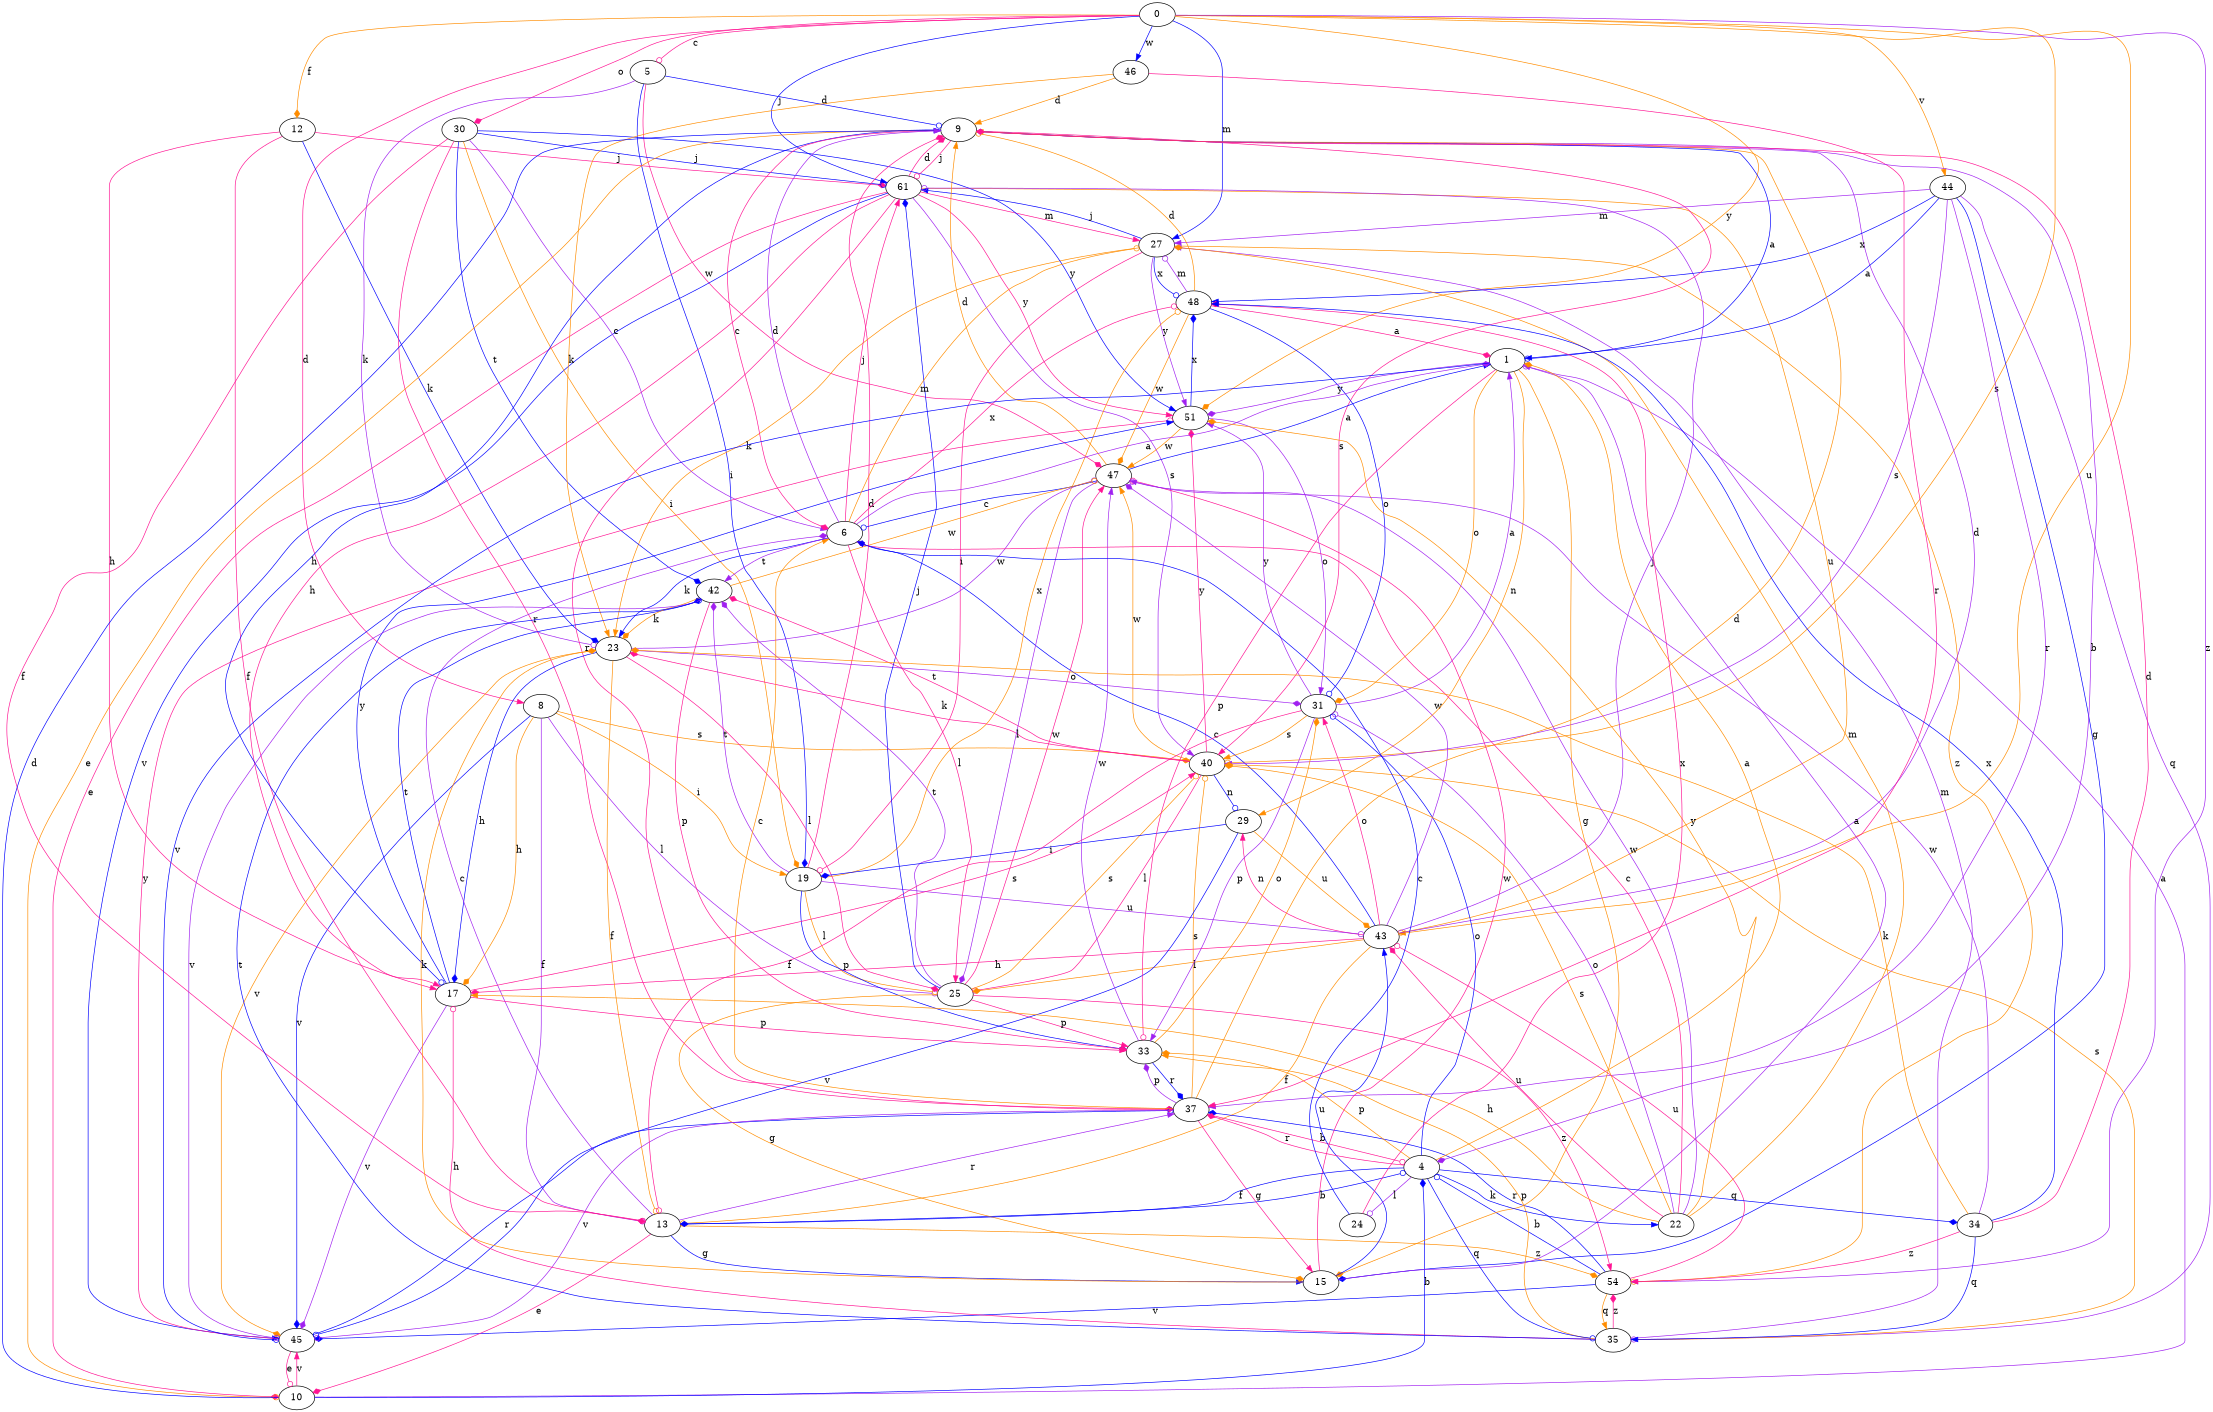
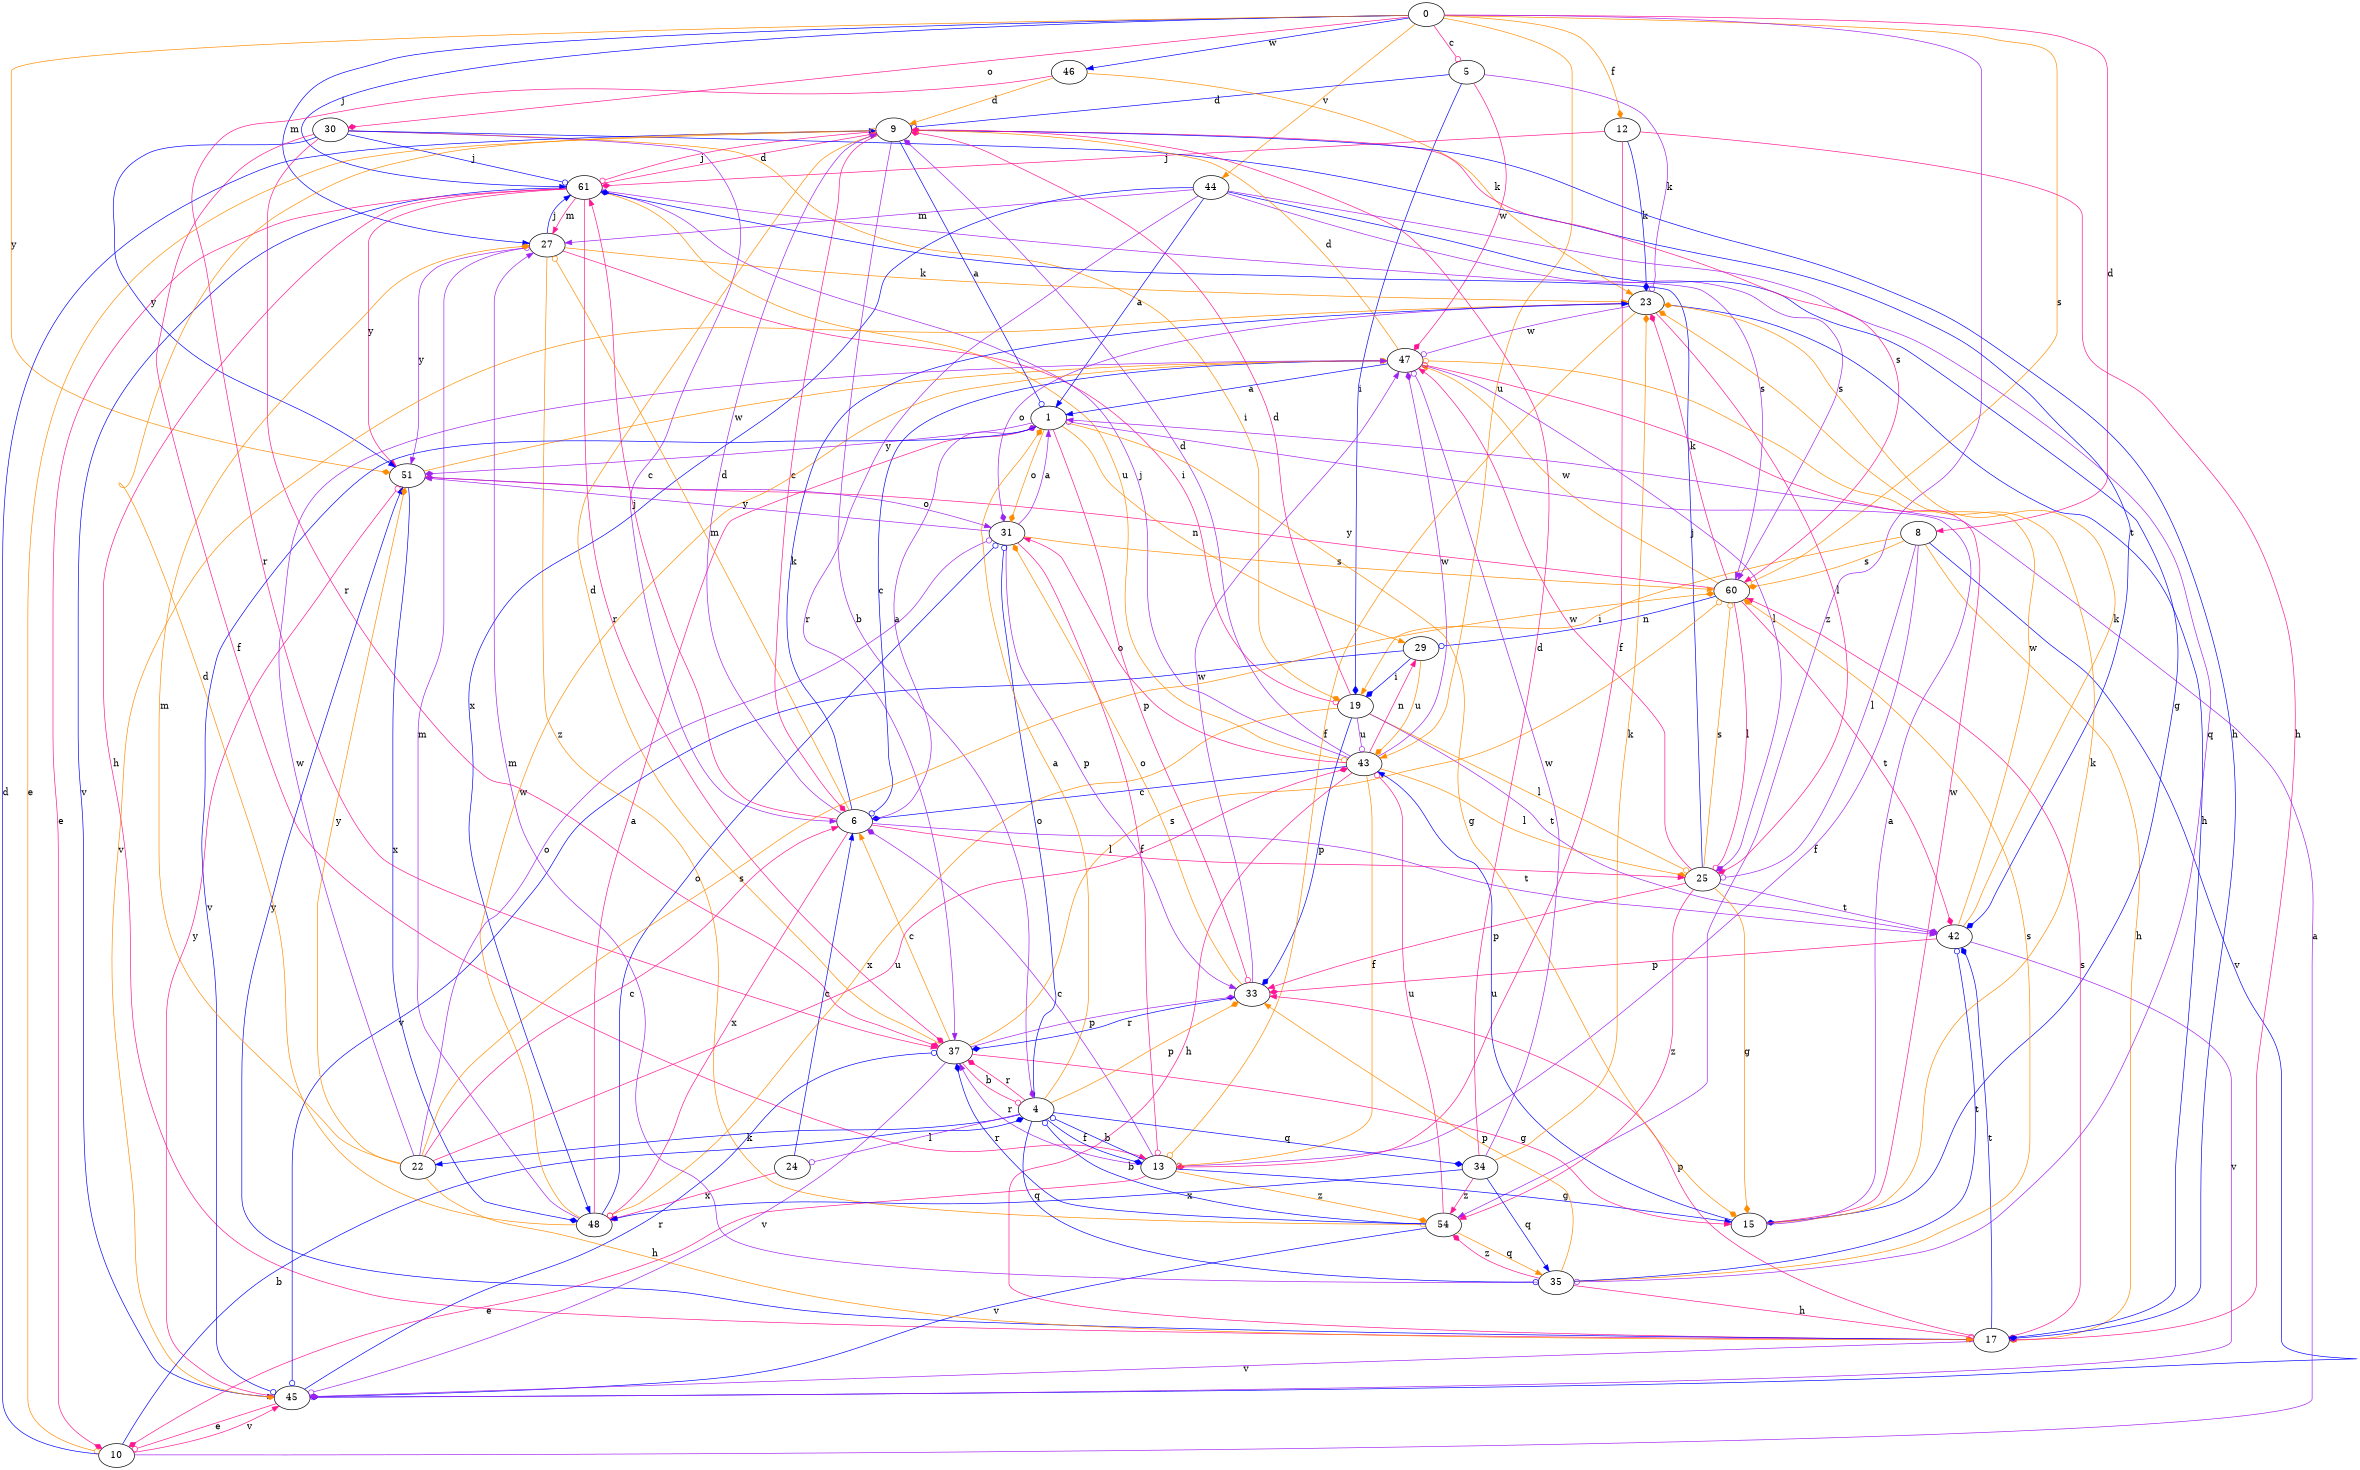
edge "27" -> "48": removed, label "x"
node "40": label "40" -> "60"
edge "30" -> "13": arrowhead odot -> normal
